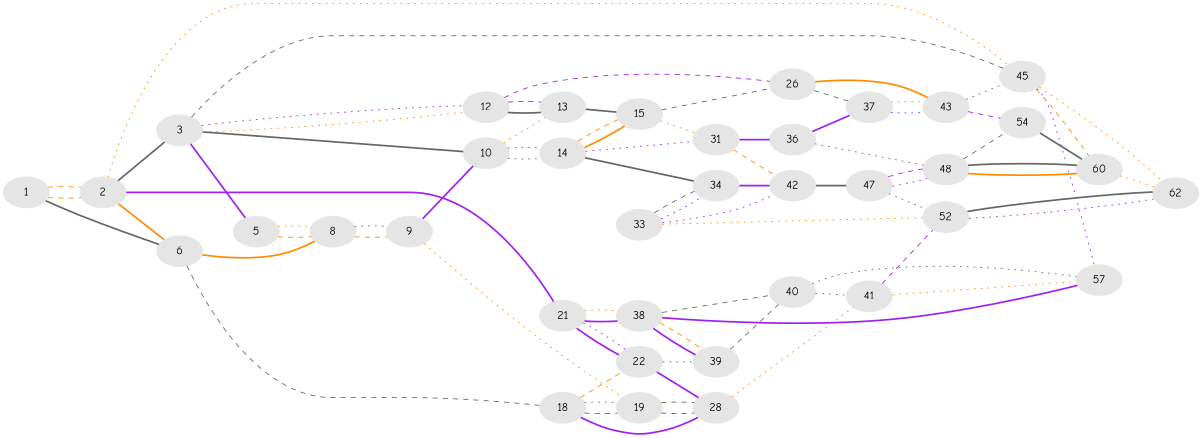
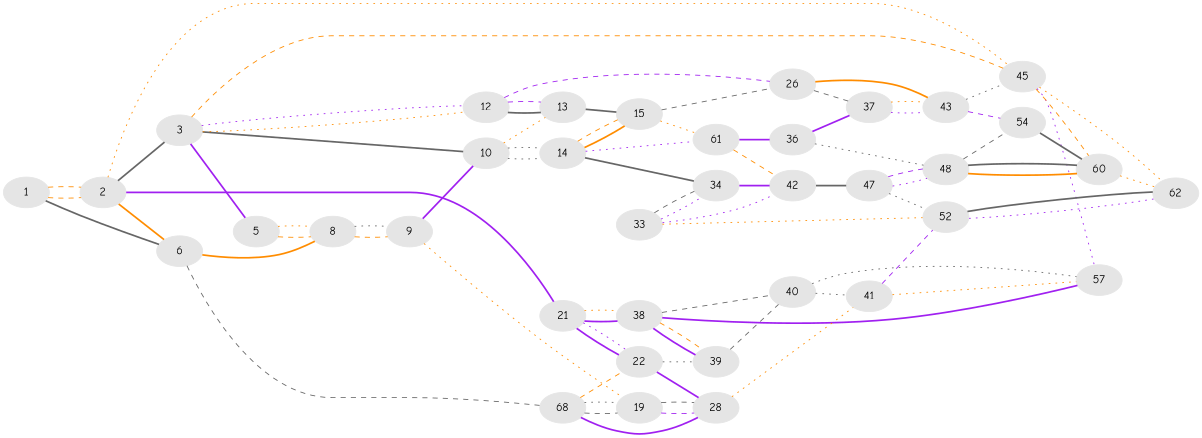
edge "45" -- "3": color gray40 -> darkorange
node "31": label "31" -> "61"
node "18": label "18" -> "68"
